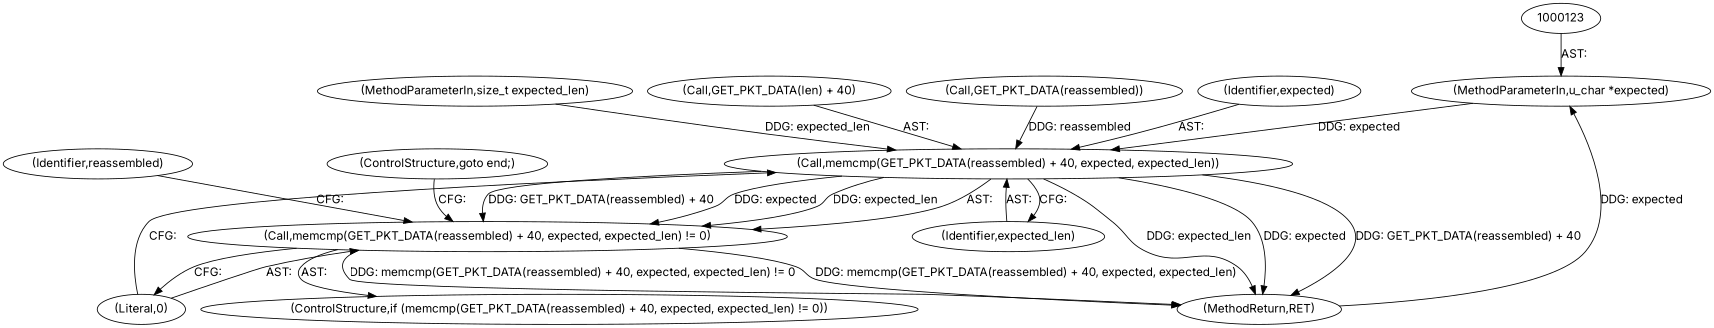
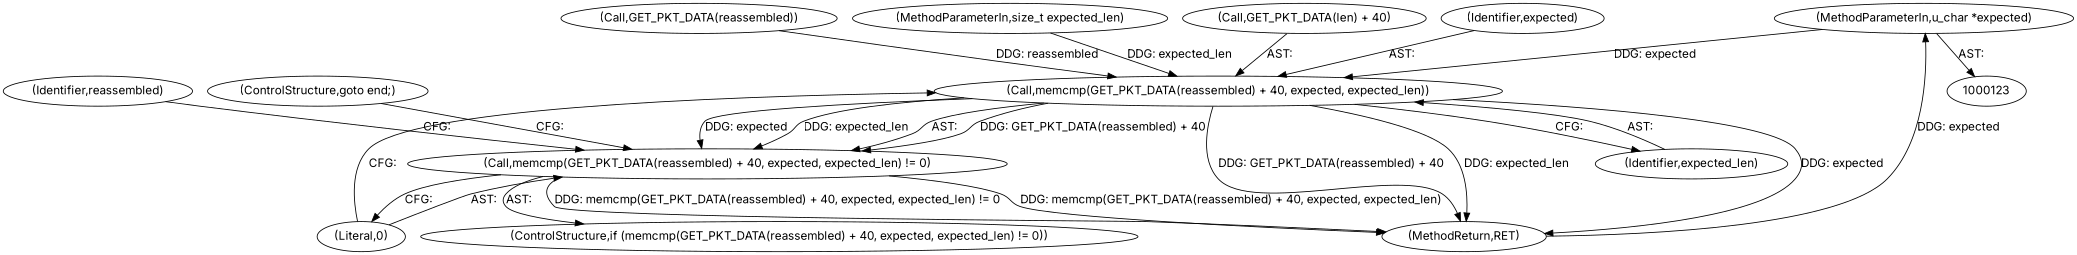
edge "1000123" -> "(MethodParameterIn,u_char *expected)": reversed
